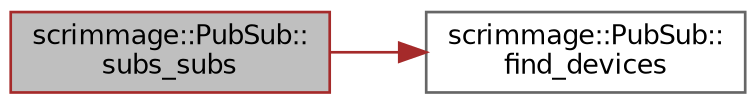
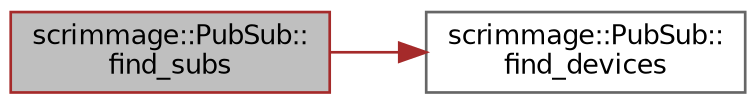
node "scrimmage::PubSub:: subs_subs": label "scrimmage::PubSub:: subs_subs" -> "scrimmage::PubSub:: find_subs"
